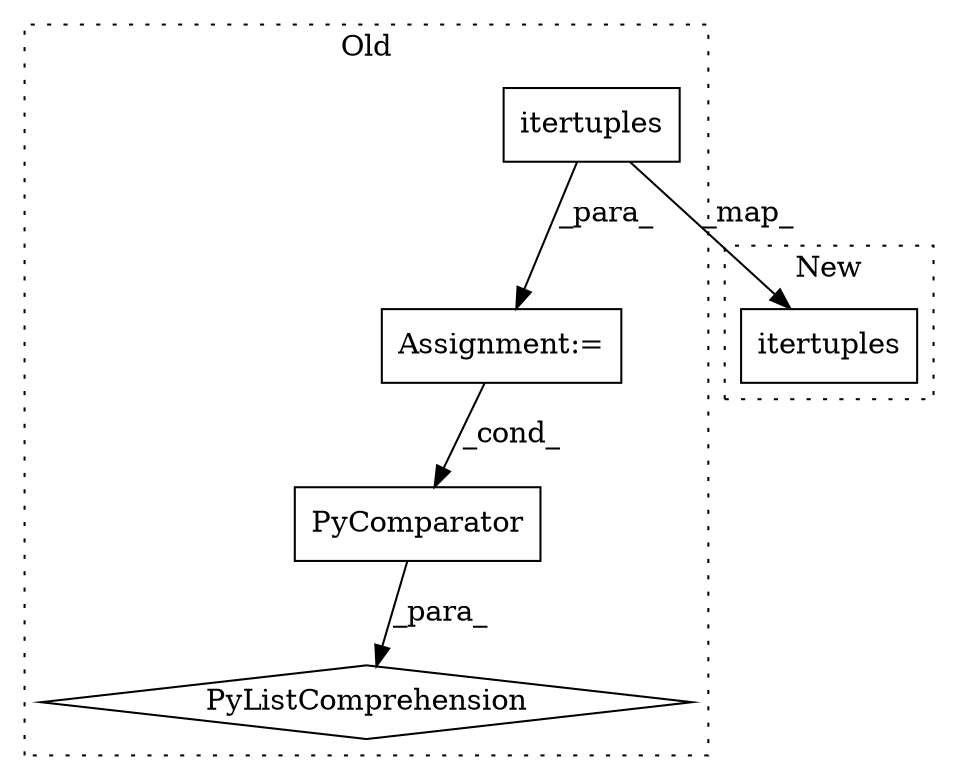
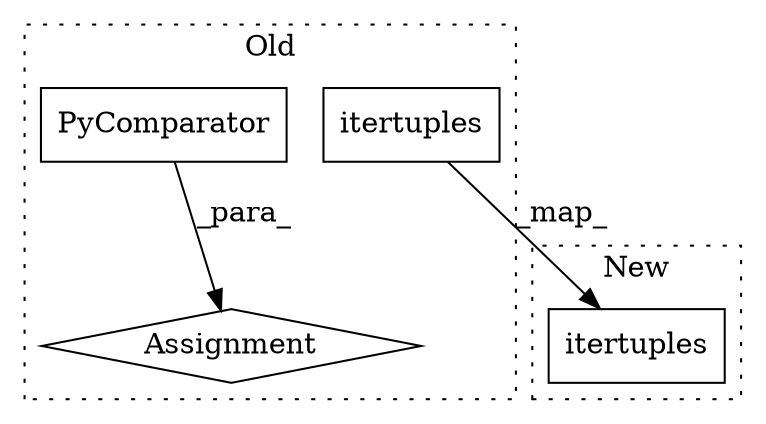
node "Assignment:=": removed
node "PyListComprehension": label "PyListComprehension" -> "Assignment"
